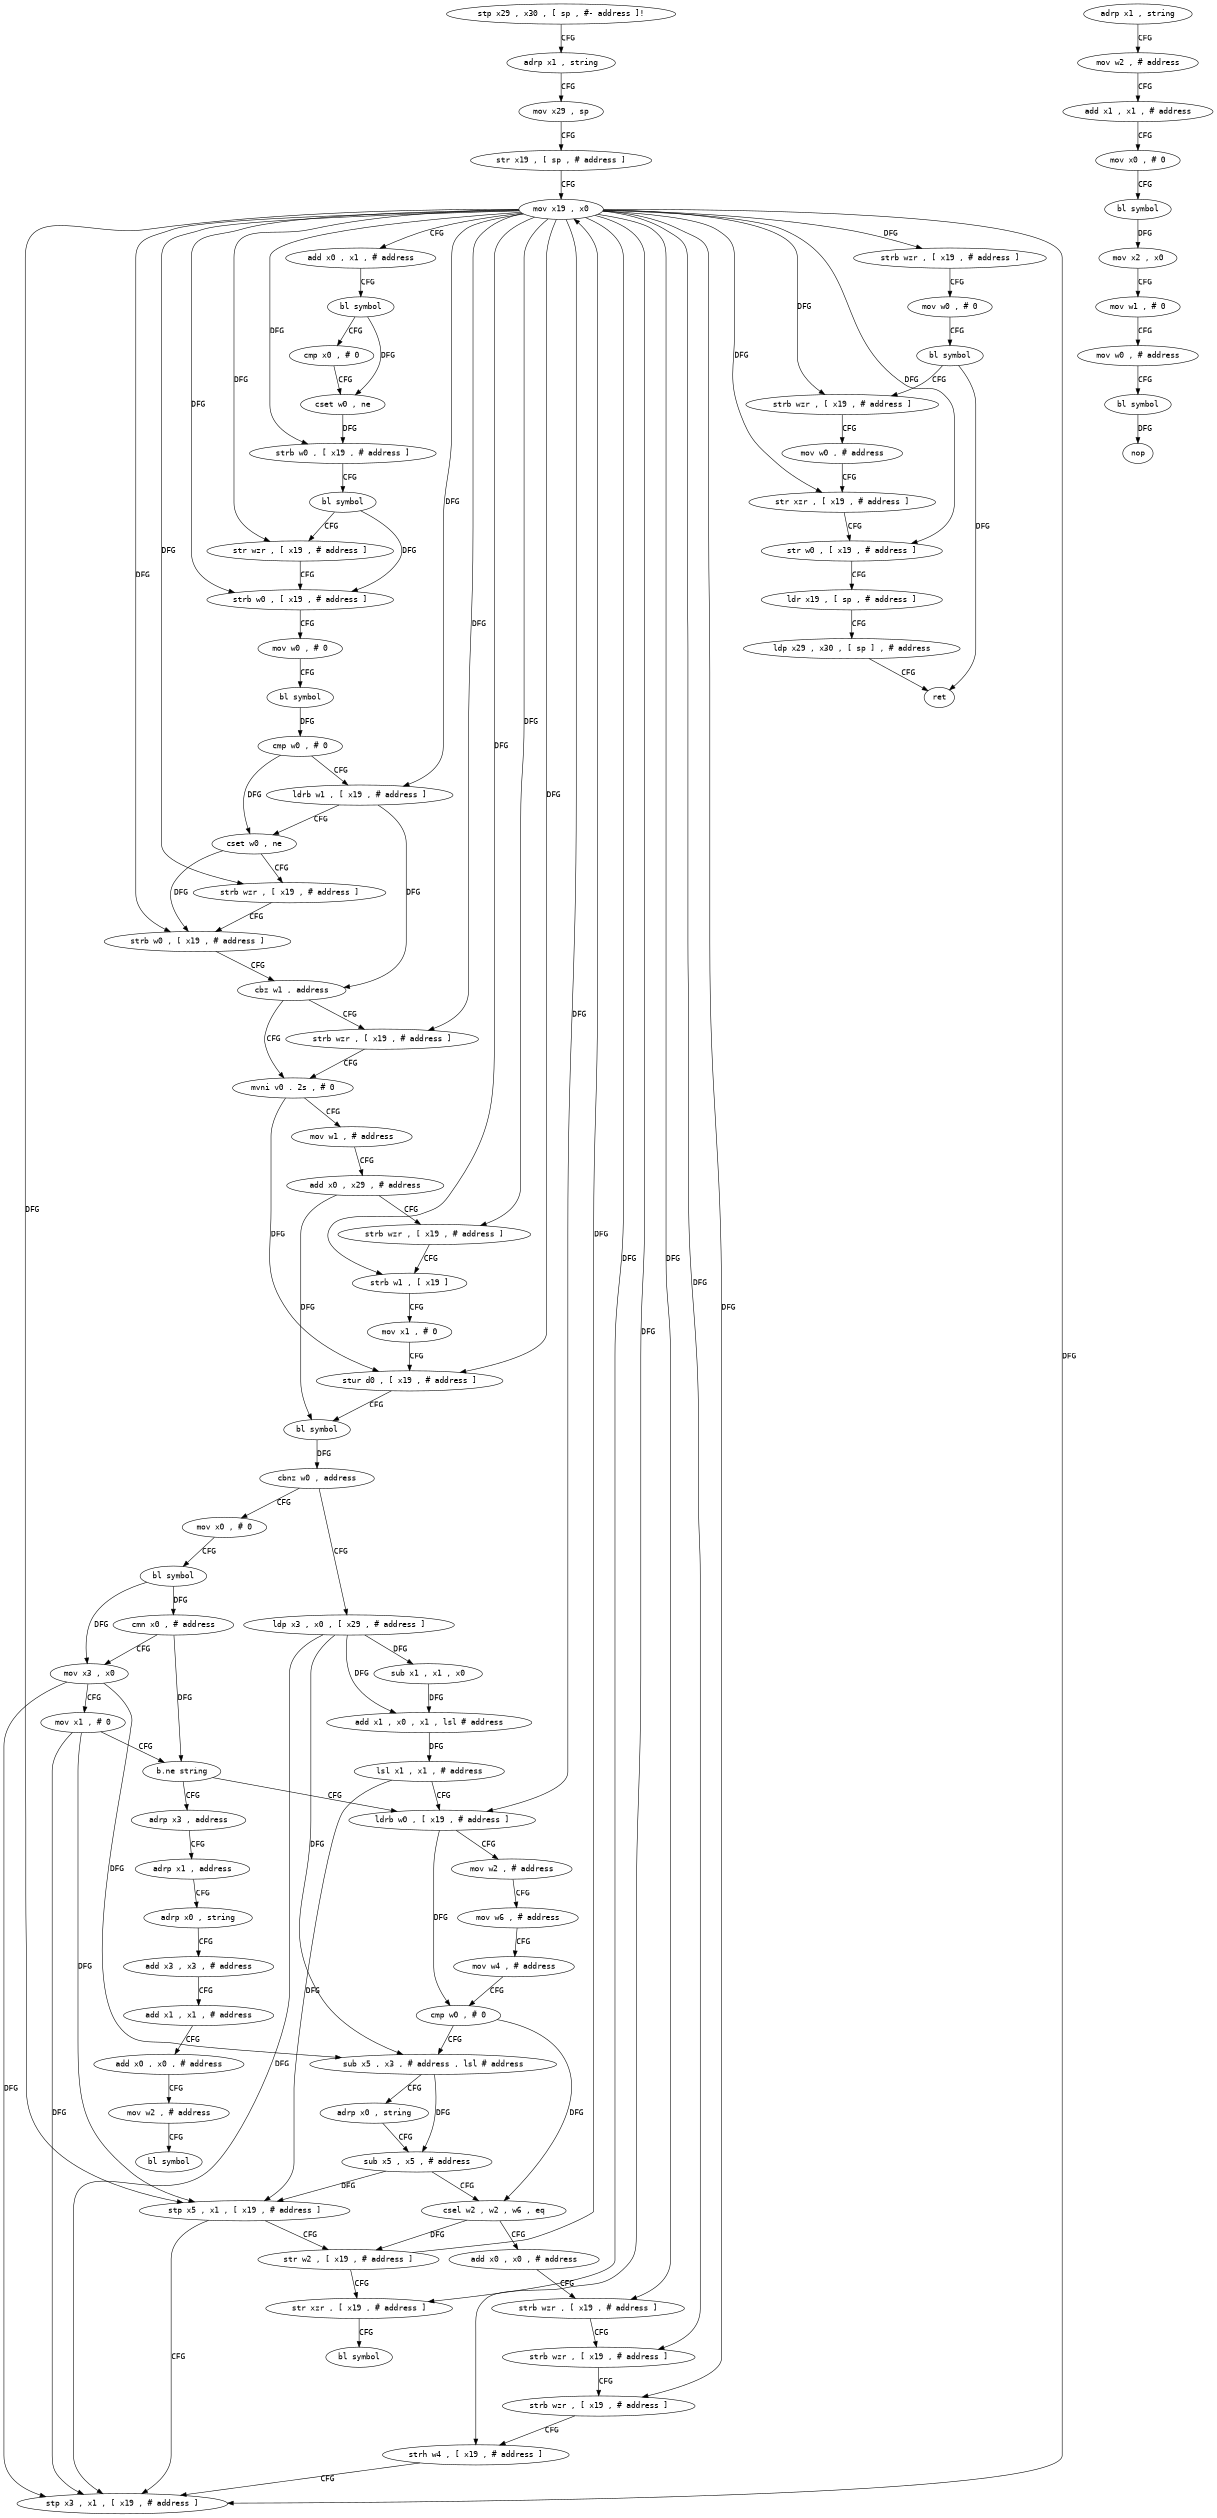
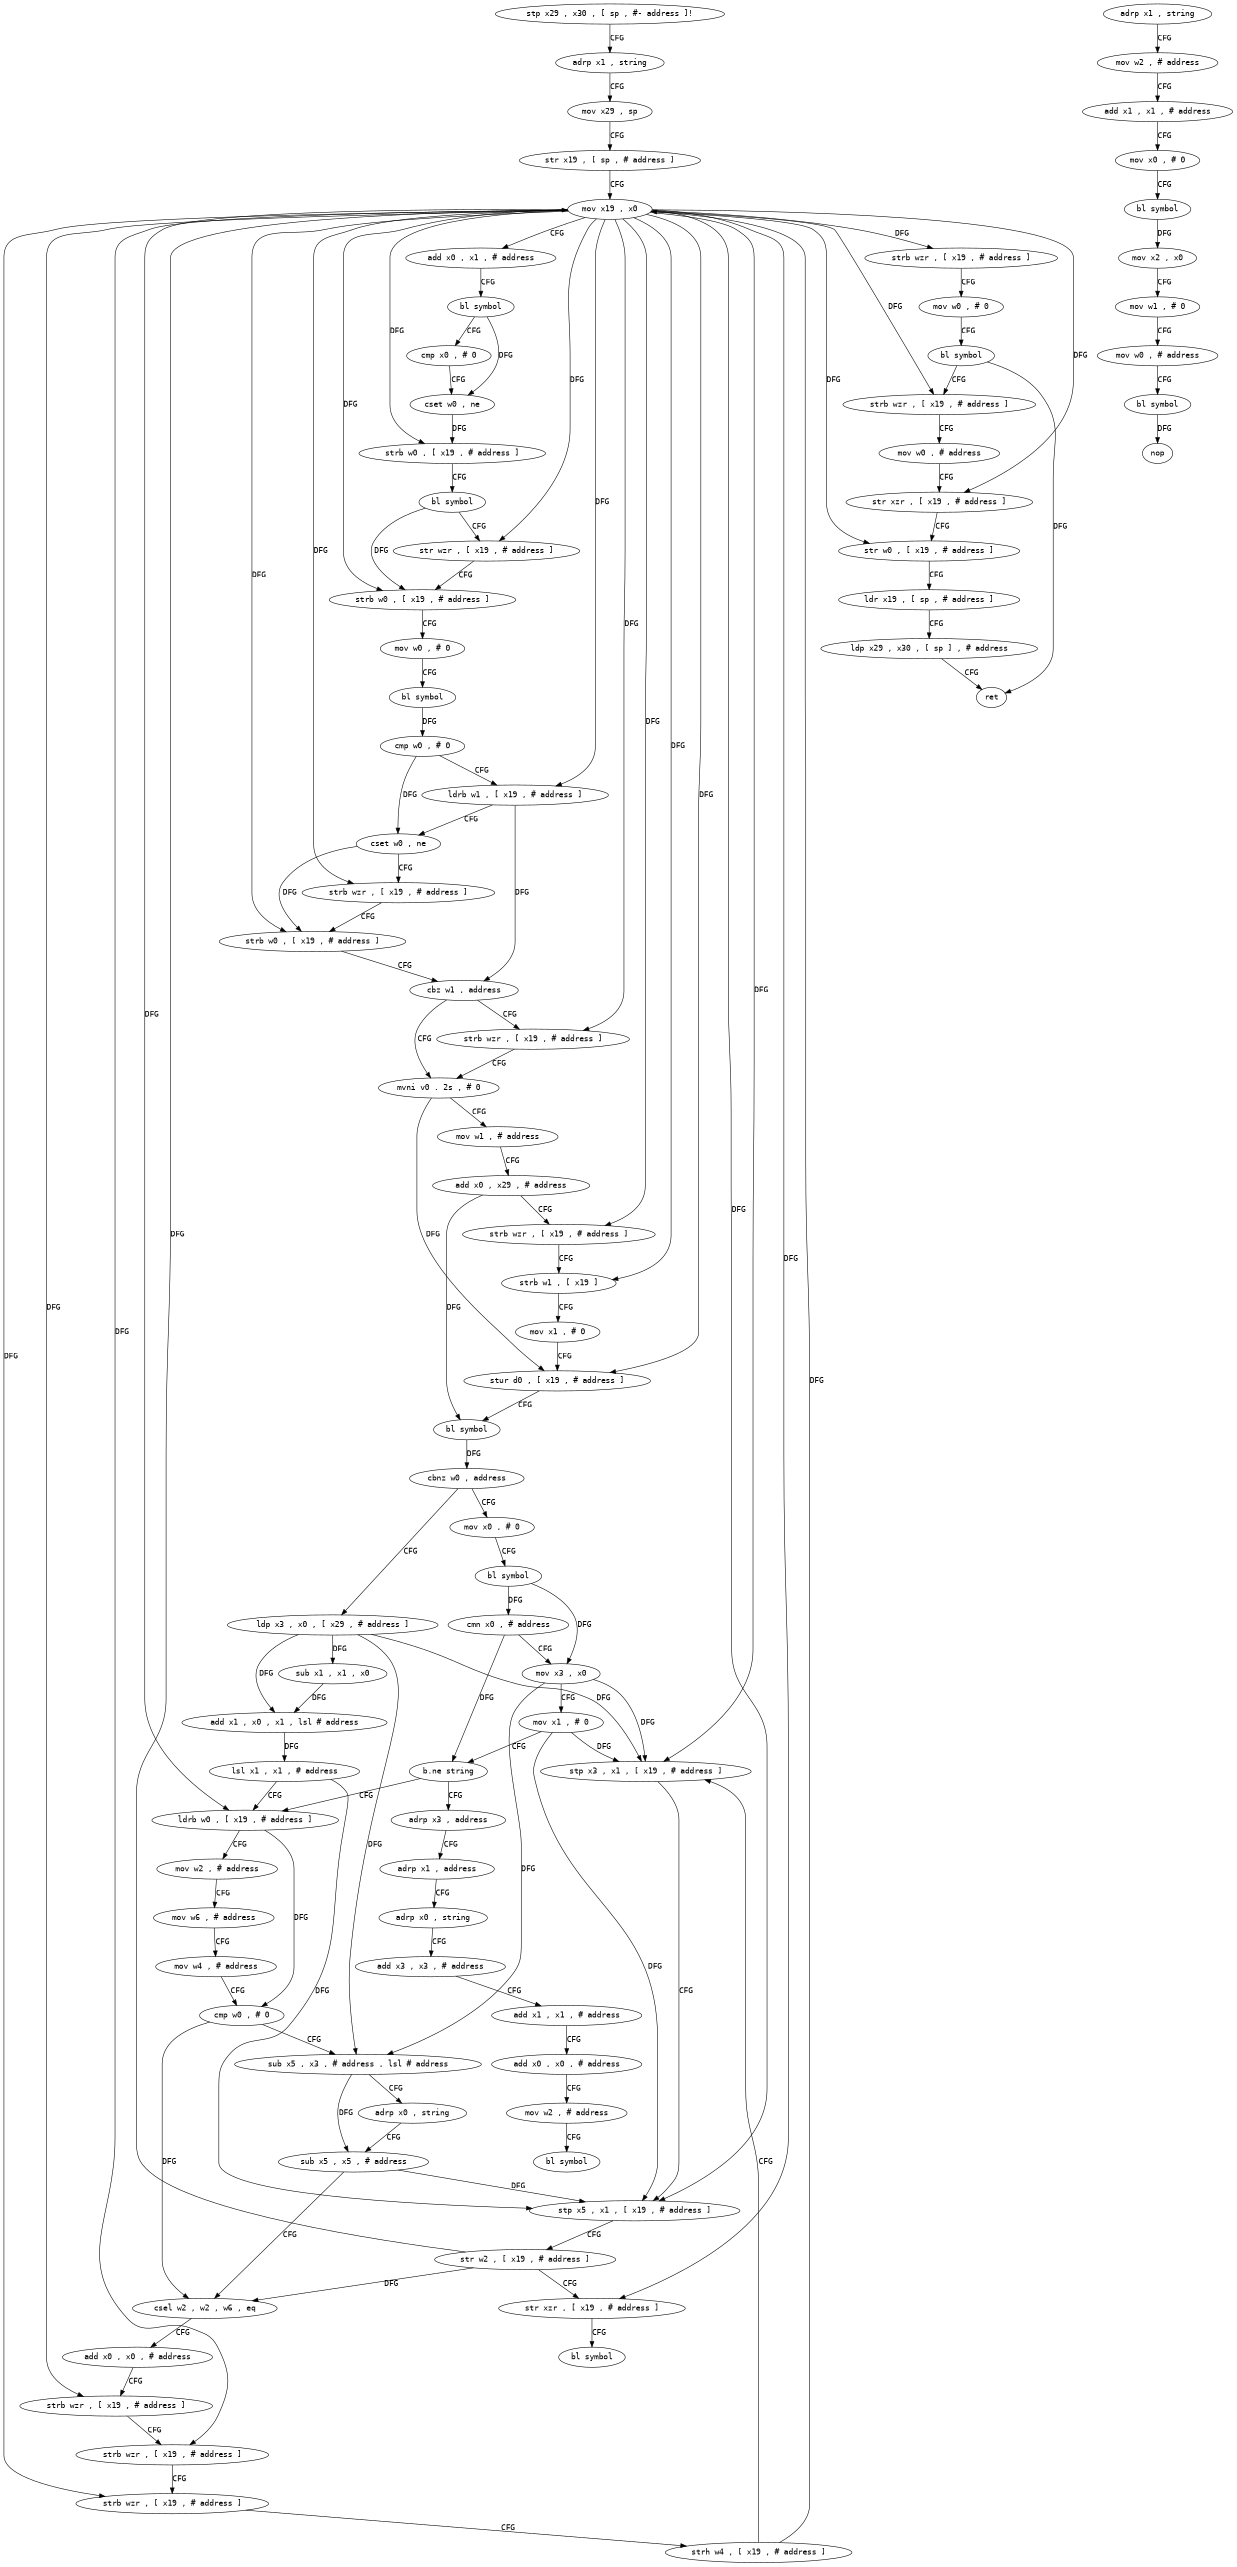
edge "mov x19 , x0" -> "strh w4 , [ x19 , # address ]": reversed
edge "csel w2 , w2 , w6 , eq" -> "str w2 , [ x19 , # address ]": reversed
edge "stp x5 , x1 , [ x19 , # address ]" -> "stp x3 , x1 , [ x19 , # address ]": reversed
